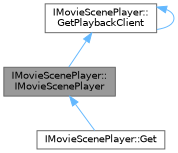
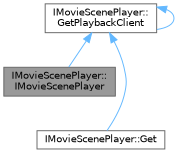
edge "IMovieScenePlayer::Get" -> "IMovieScenePlayer:: IMovieScenePlayer": now "IMovieScenePlayer::Get" -> "IMovieScenePlayer:: GetPlaybackClient"
